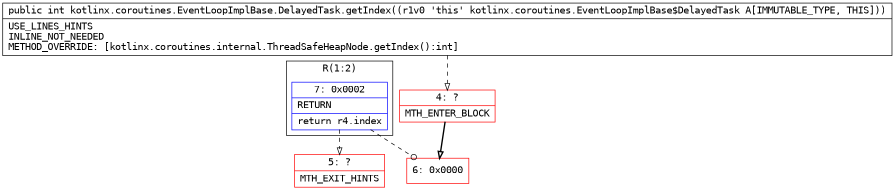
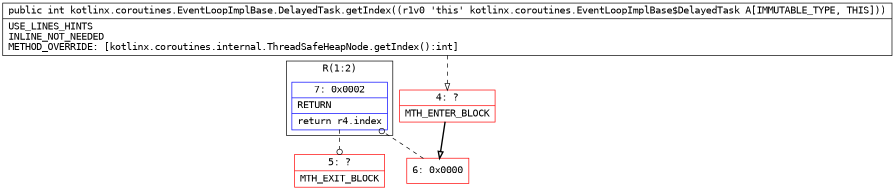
edge "7: 0x0002" -> "5: ?": arrowhead onormal -> odot
edge "7: 0x0002" -> "6: 0x0000": reversed
node "5: ?": text "MTH_EXIT_HINTS" -> "MTH_EXIT_BLOCK"
